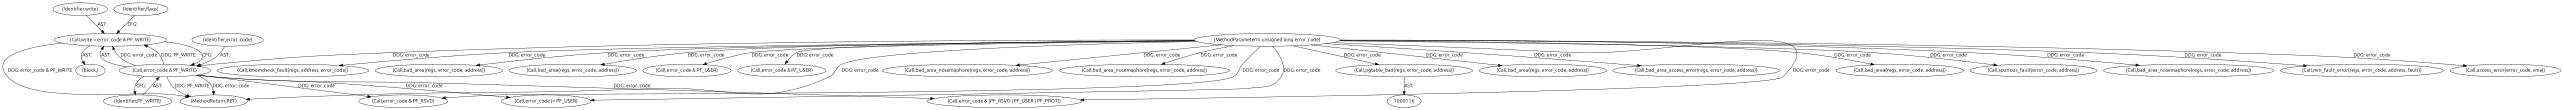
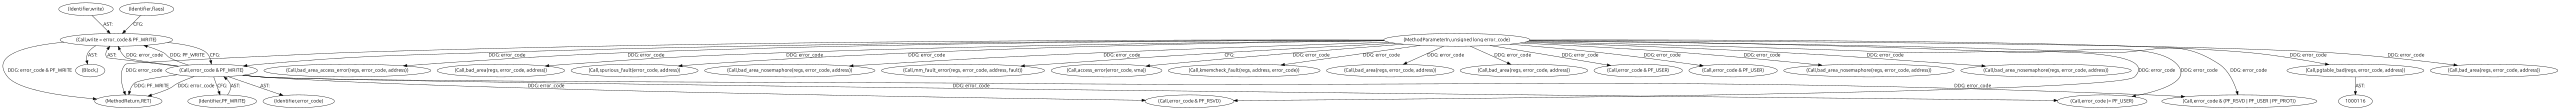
edge "(MethodParameterIn,unsigned long error_code)" -> "(Call,mm_fault_error(regs, error_code, address, fault))": label "DDG: error_code" -> "CFG: "
edge "(Identifier,error_code)" -> "(Call,error_code & PF_WRITE)": reversed
